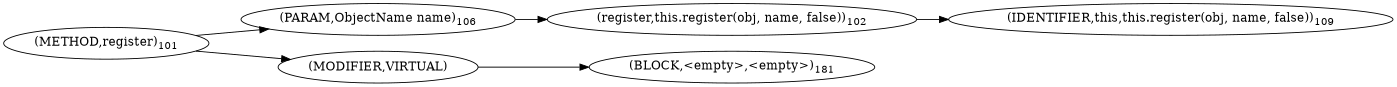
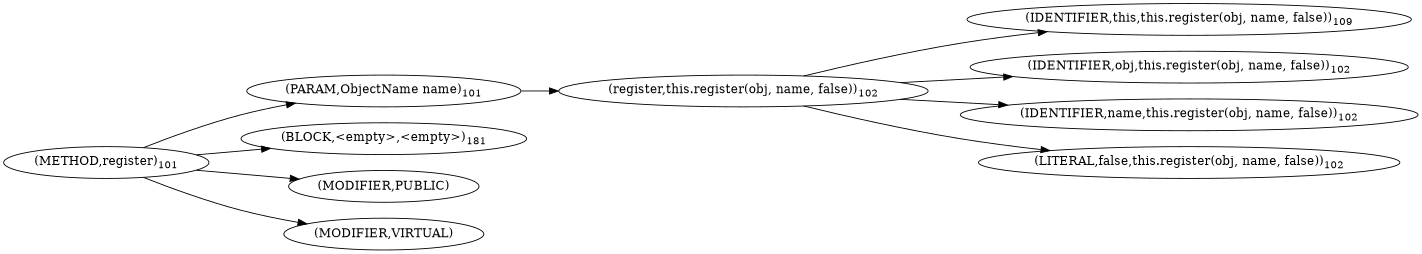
node "(PARAM,ObjectName name)": text "106" -> "101"
edge "(MODIFIER,VIRTUAL)" -> "(BLOCK,<empty>,<empty>)": now "(METHOD,register)" -> "(BLOCK,<empty>,<empty>)"
node "(IDENTIFIER,obj,this.register(obj, name, false))": added
node "(IDENTIFIER,name,this.register(obj, name, false))": added
node "(LITERAL,false,this.register(obj, name, false))": added
node "(MODIFIER,PUBLIC)": added
